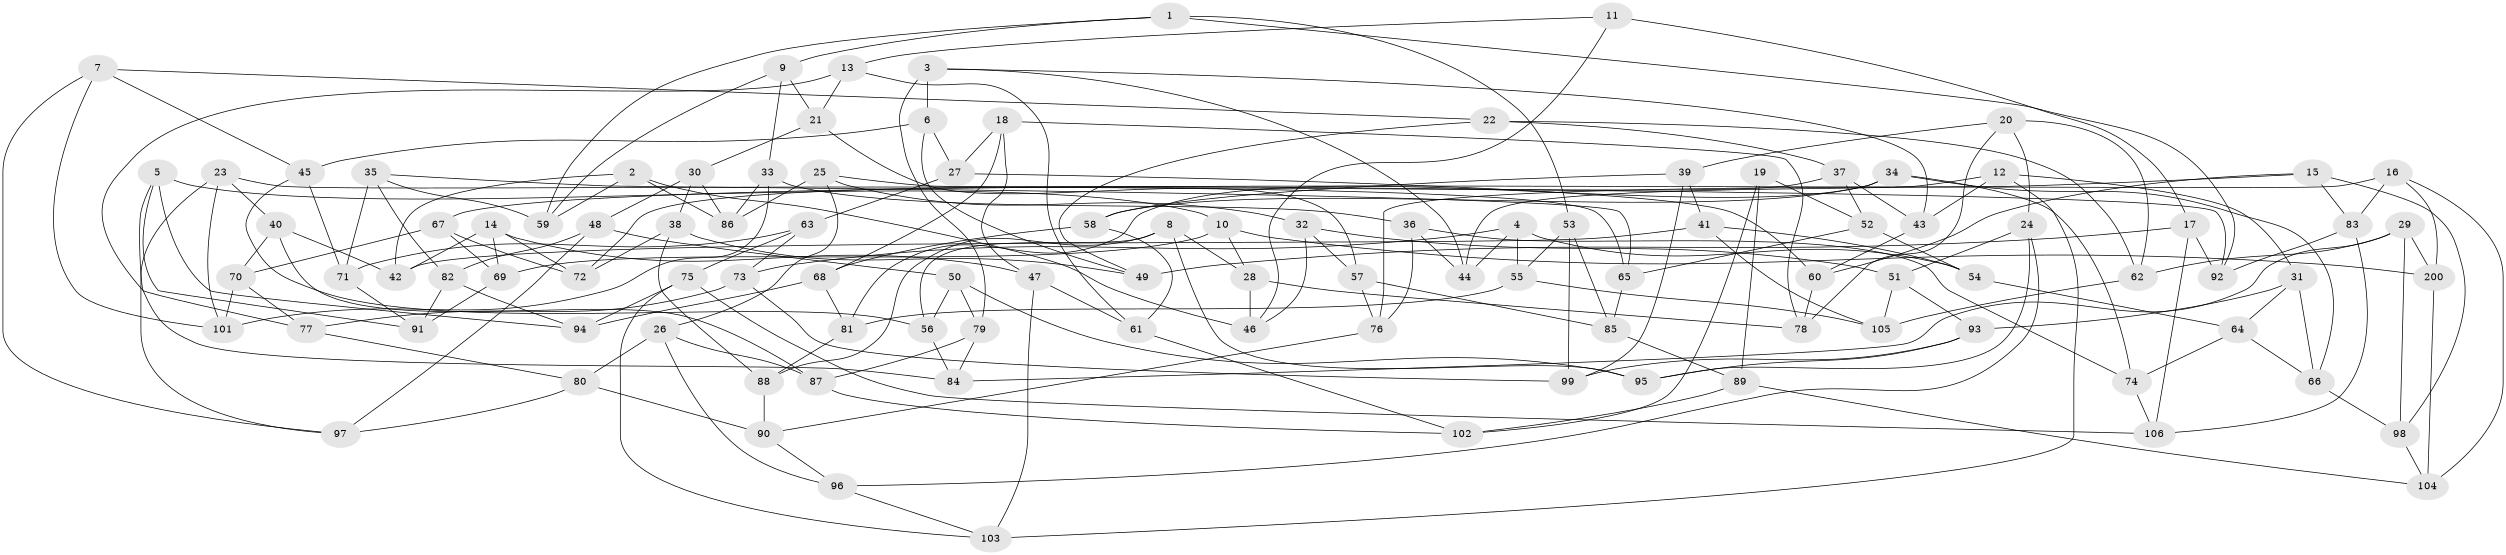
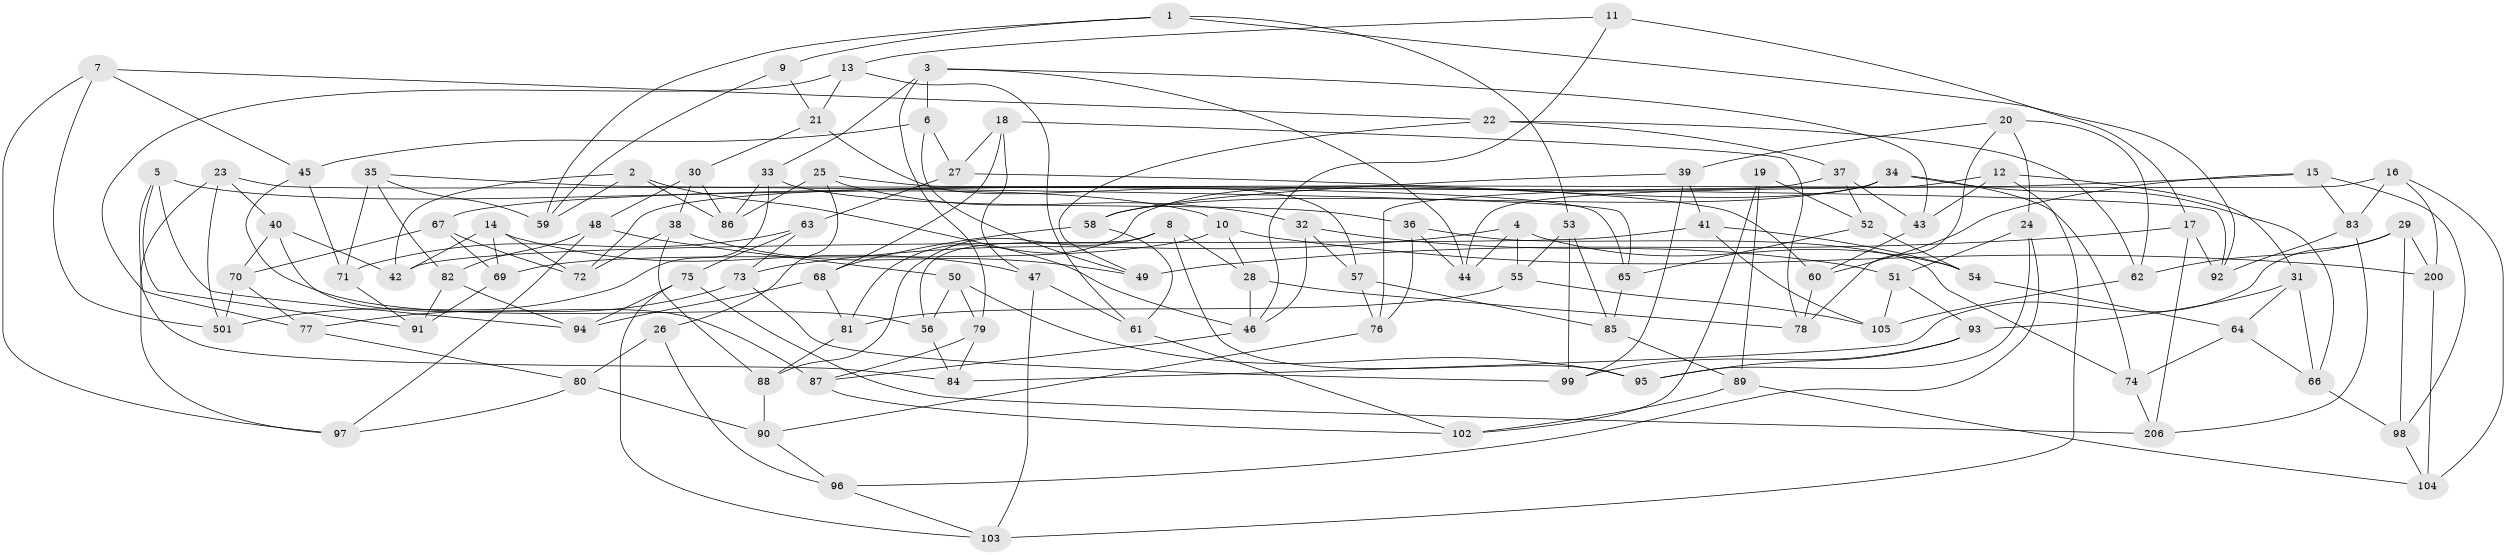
edge "9" -- "33": now "3" -- "33"
node "101": label "101" -> "501"
edge "26" -- "87": now "46" -- "87"
node "106": label "106" -> "206"
